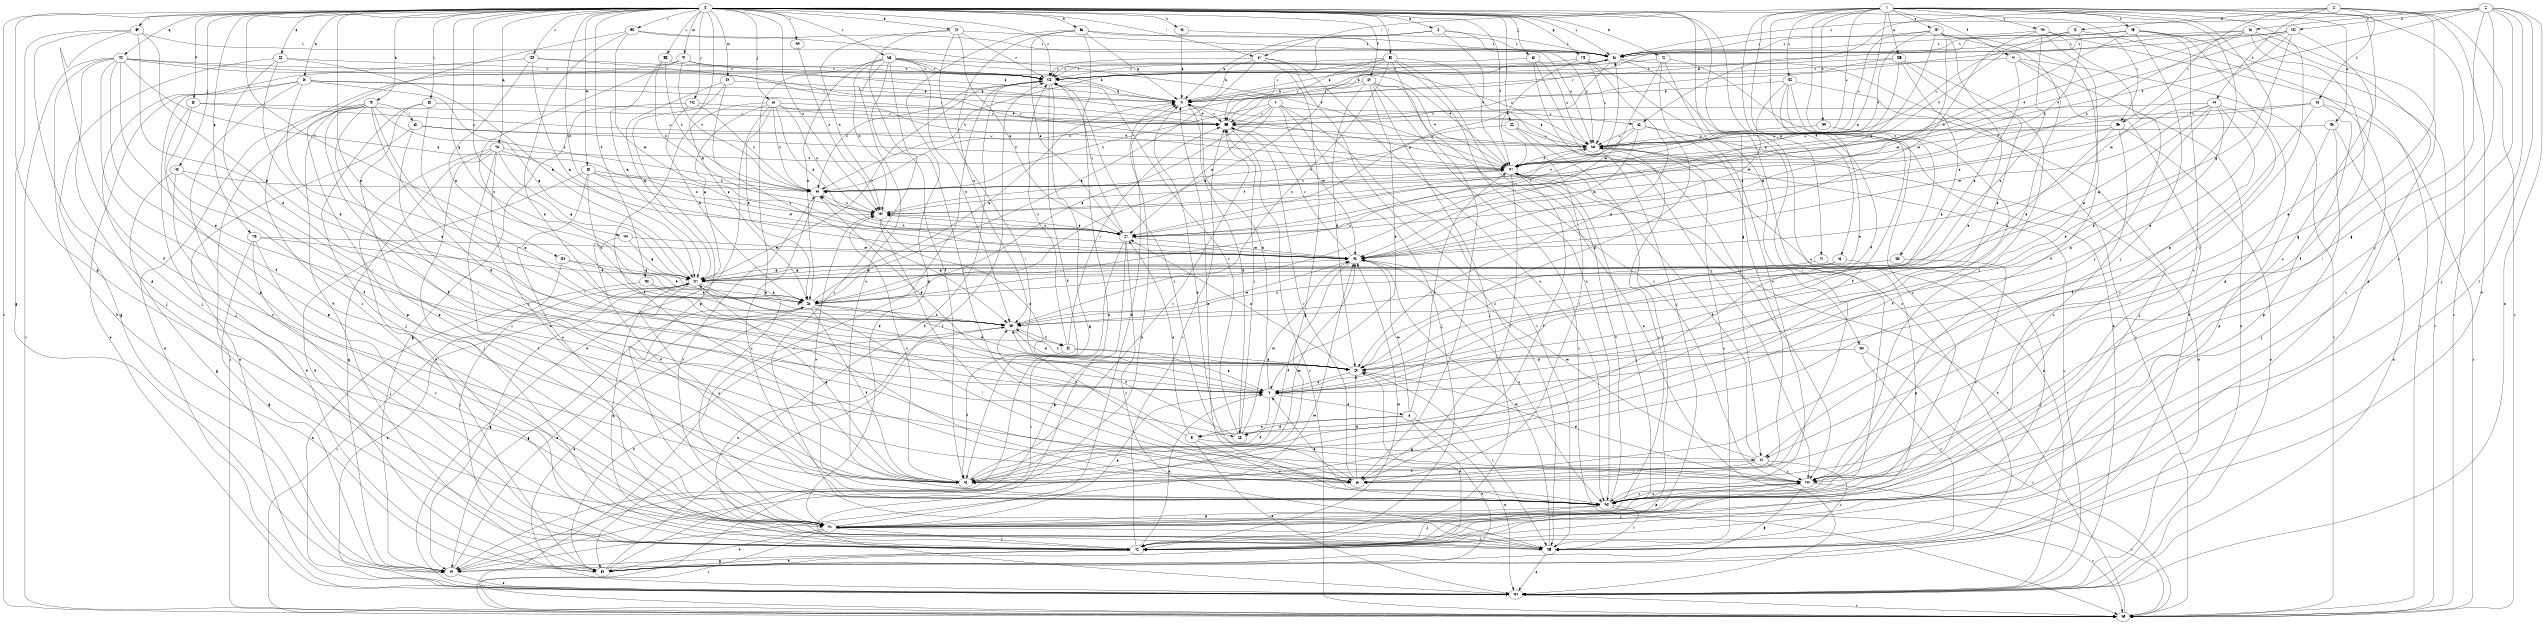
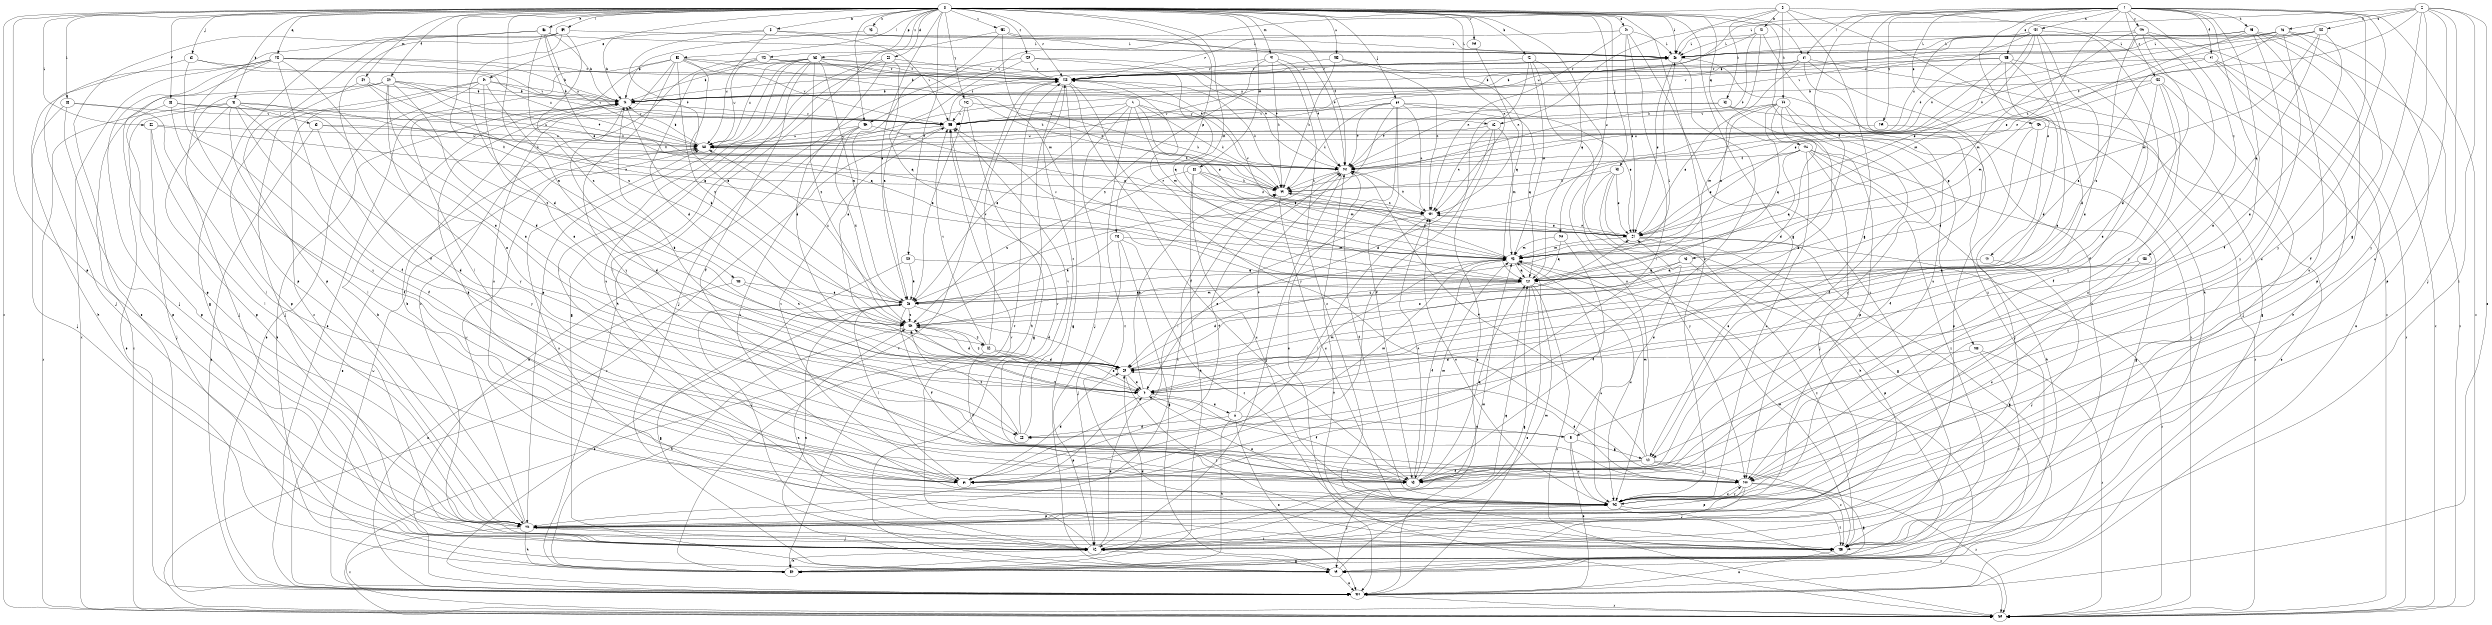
node "27": label "27" -> "24"
edge "118" -> "21": now "70" -> "21"
edge "78" -> "7": removed, label "a"
